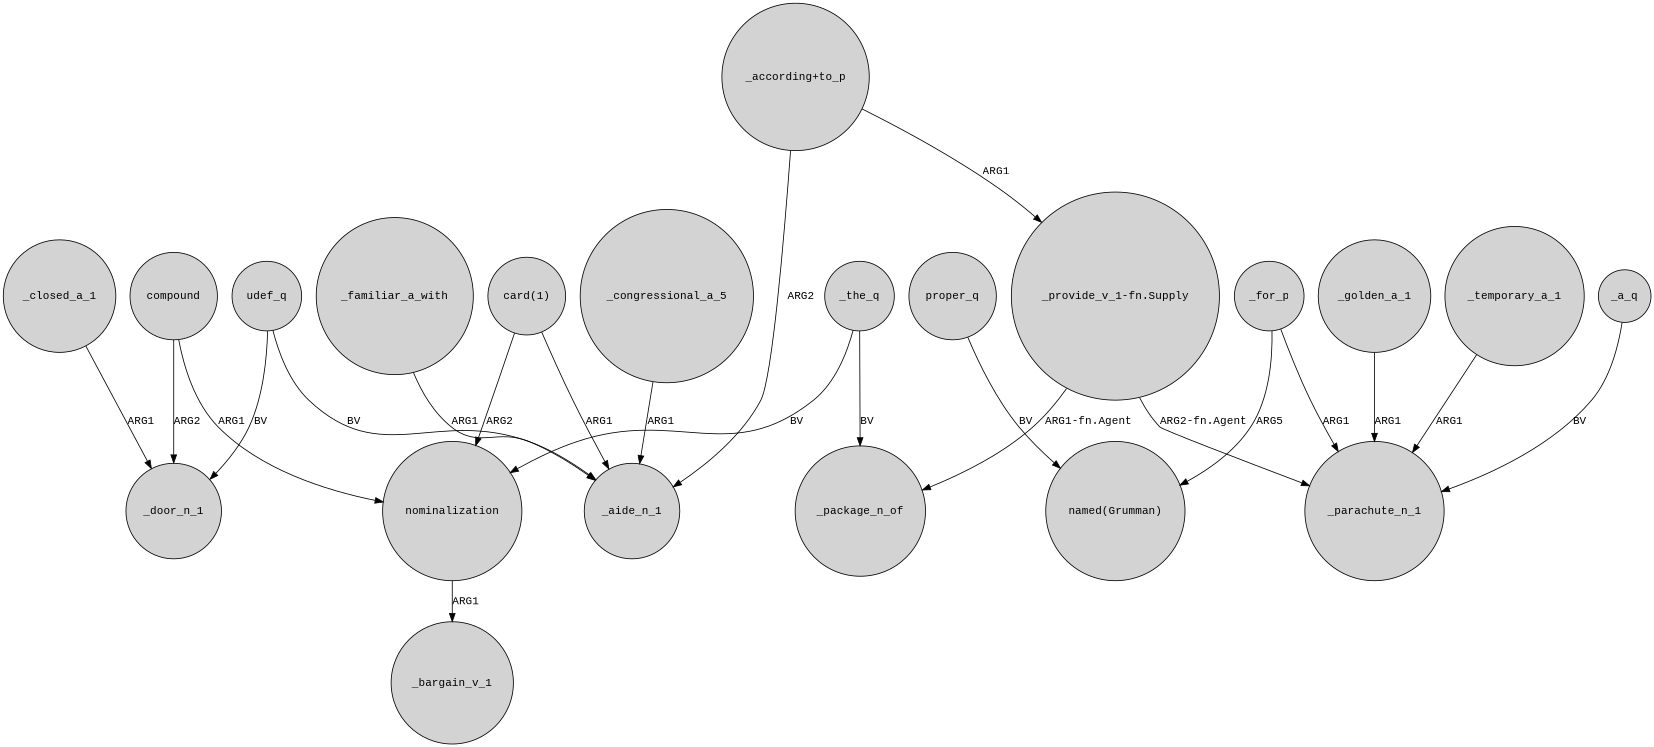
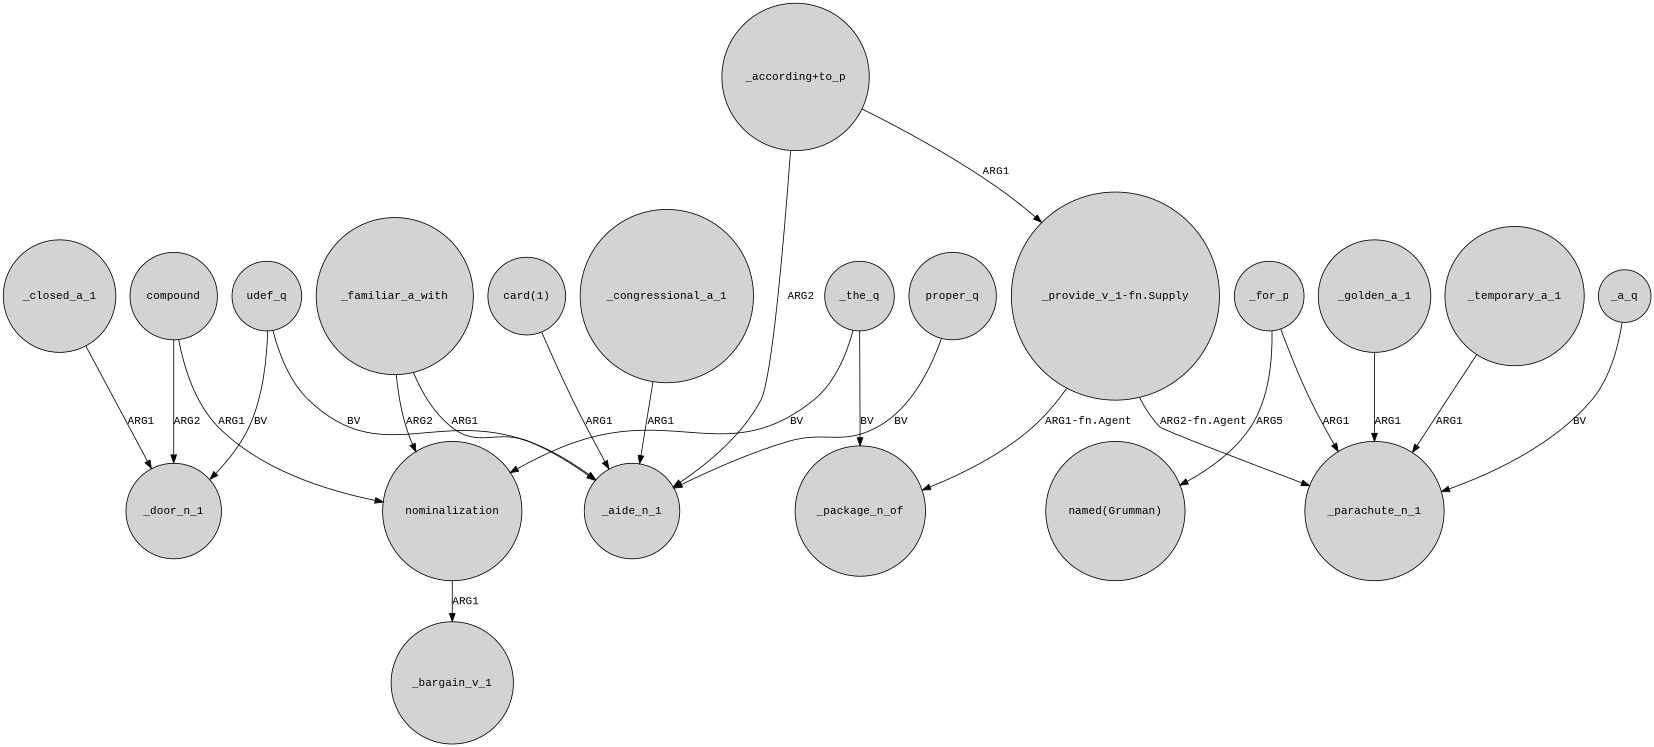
node "_congressional_a_5": label "_congressional_a_5" -> "_congressional_a_1"
edge "card(1)" -> "nominalization": now "_familiar_a_with" -> "nominalization"
edge "proper_q" -> "named(Grumman)": now "proper_q" -> "_aide_n_1"
